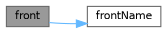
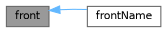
edge "front" -> "frontName": reversed
